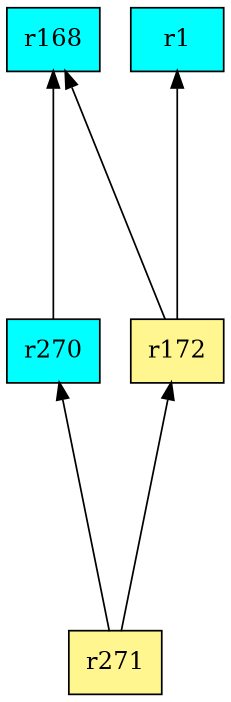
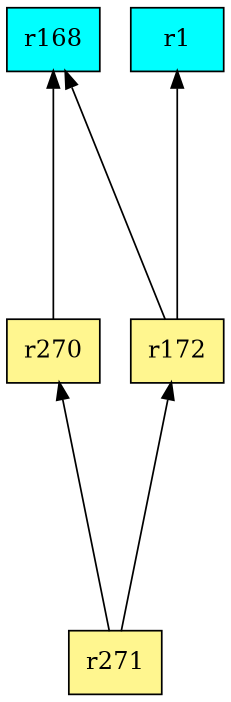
node "r270": fillcolor cyan -> khaki1
